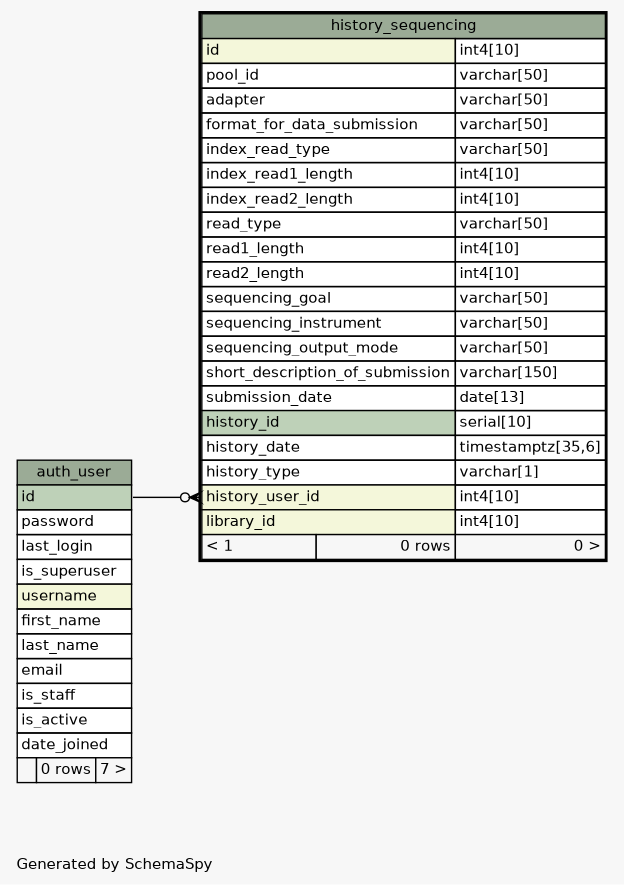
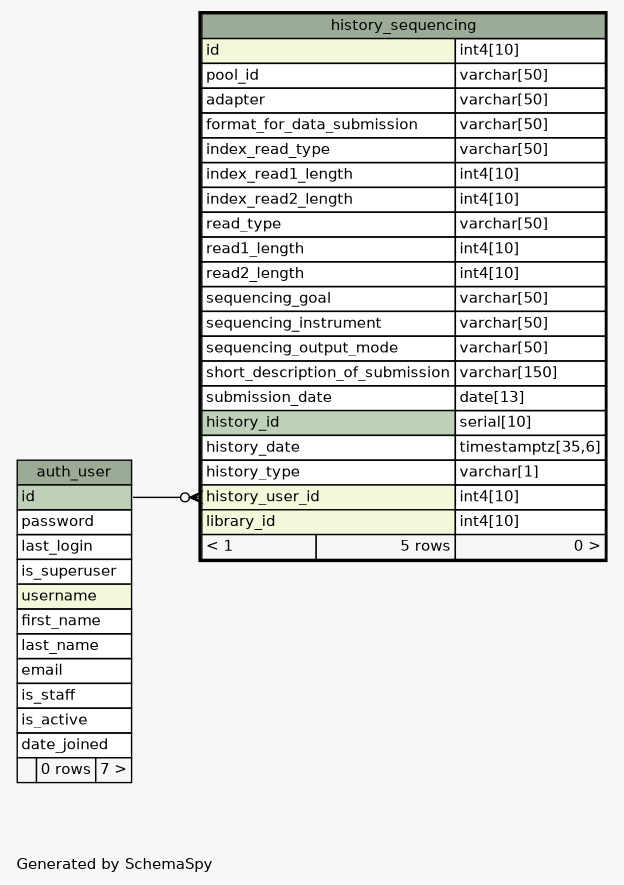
node "history_sequencing": text "0 rows" -> "5 rows"
